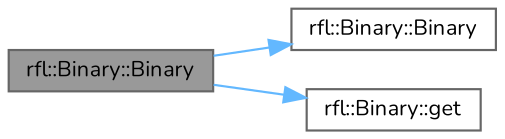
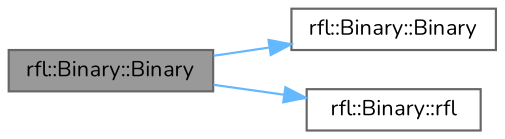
node "rfl::Binary::get": label "rfl::Binary::get" -> "rfl::Binary::rfl"
